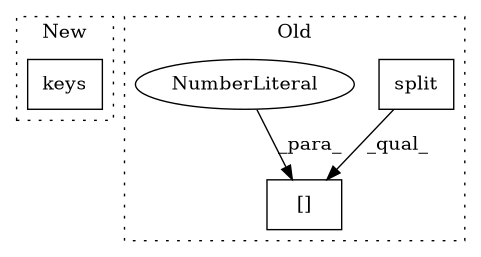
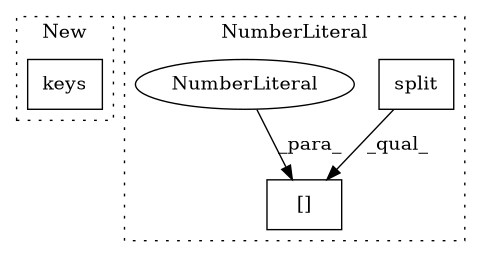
cluster "Old": label "Old" -> "NumberLiteral"
